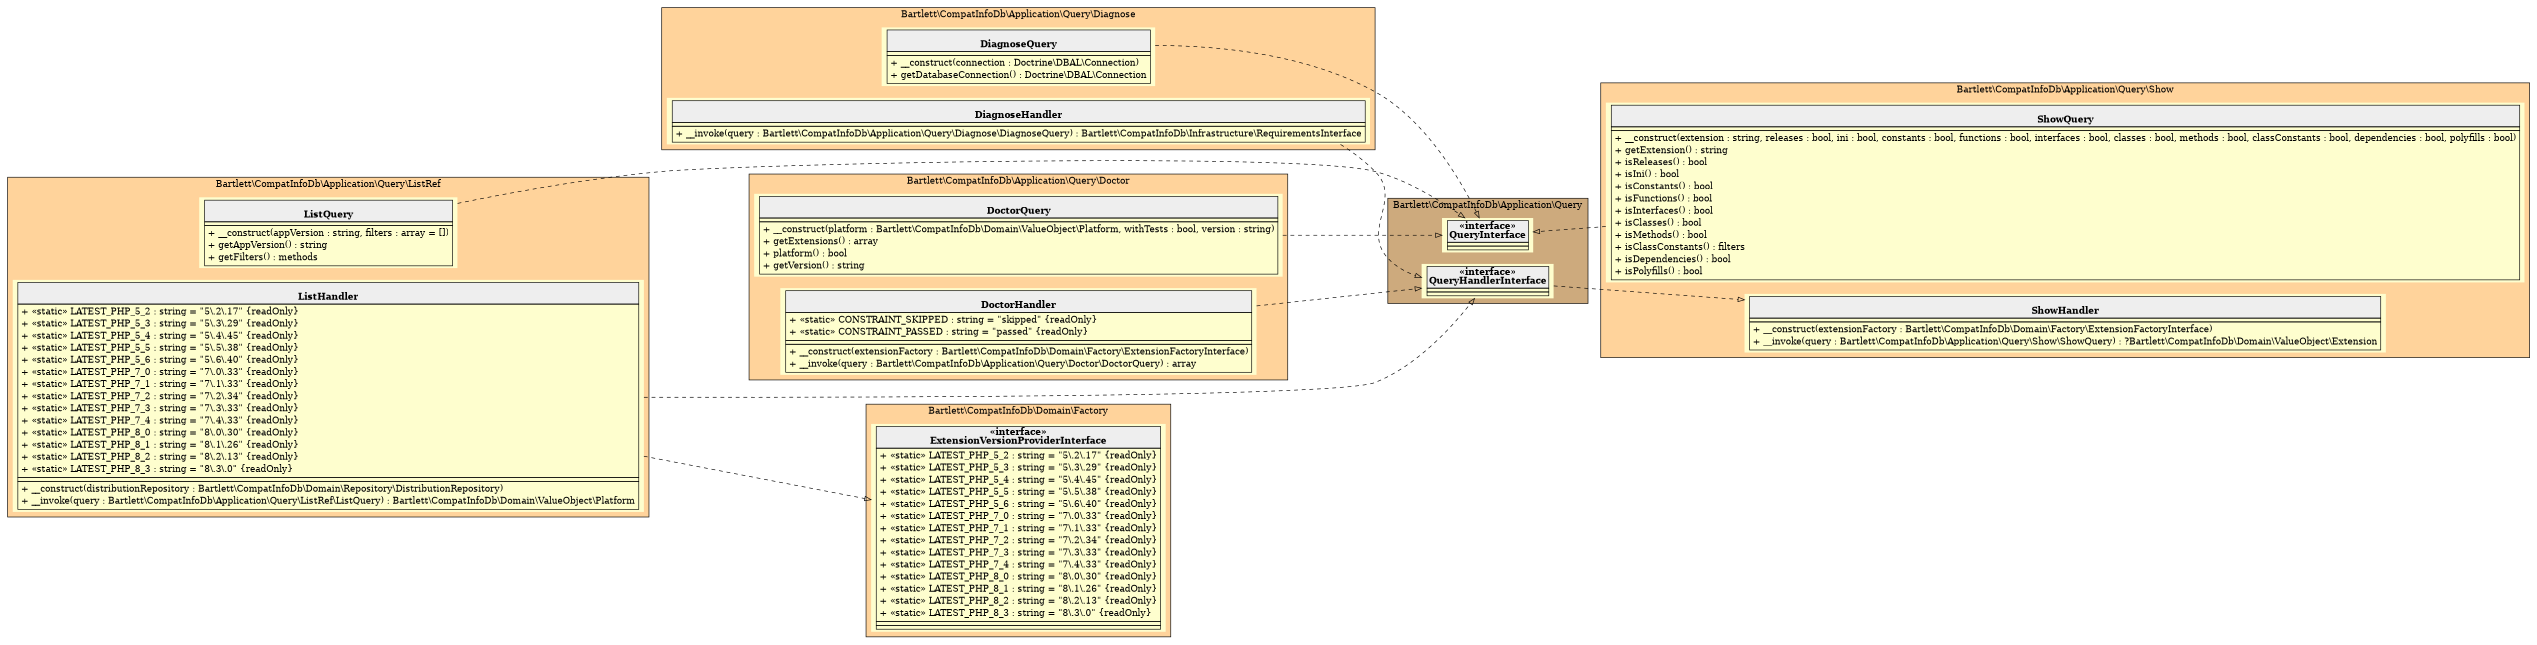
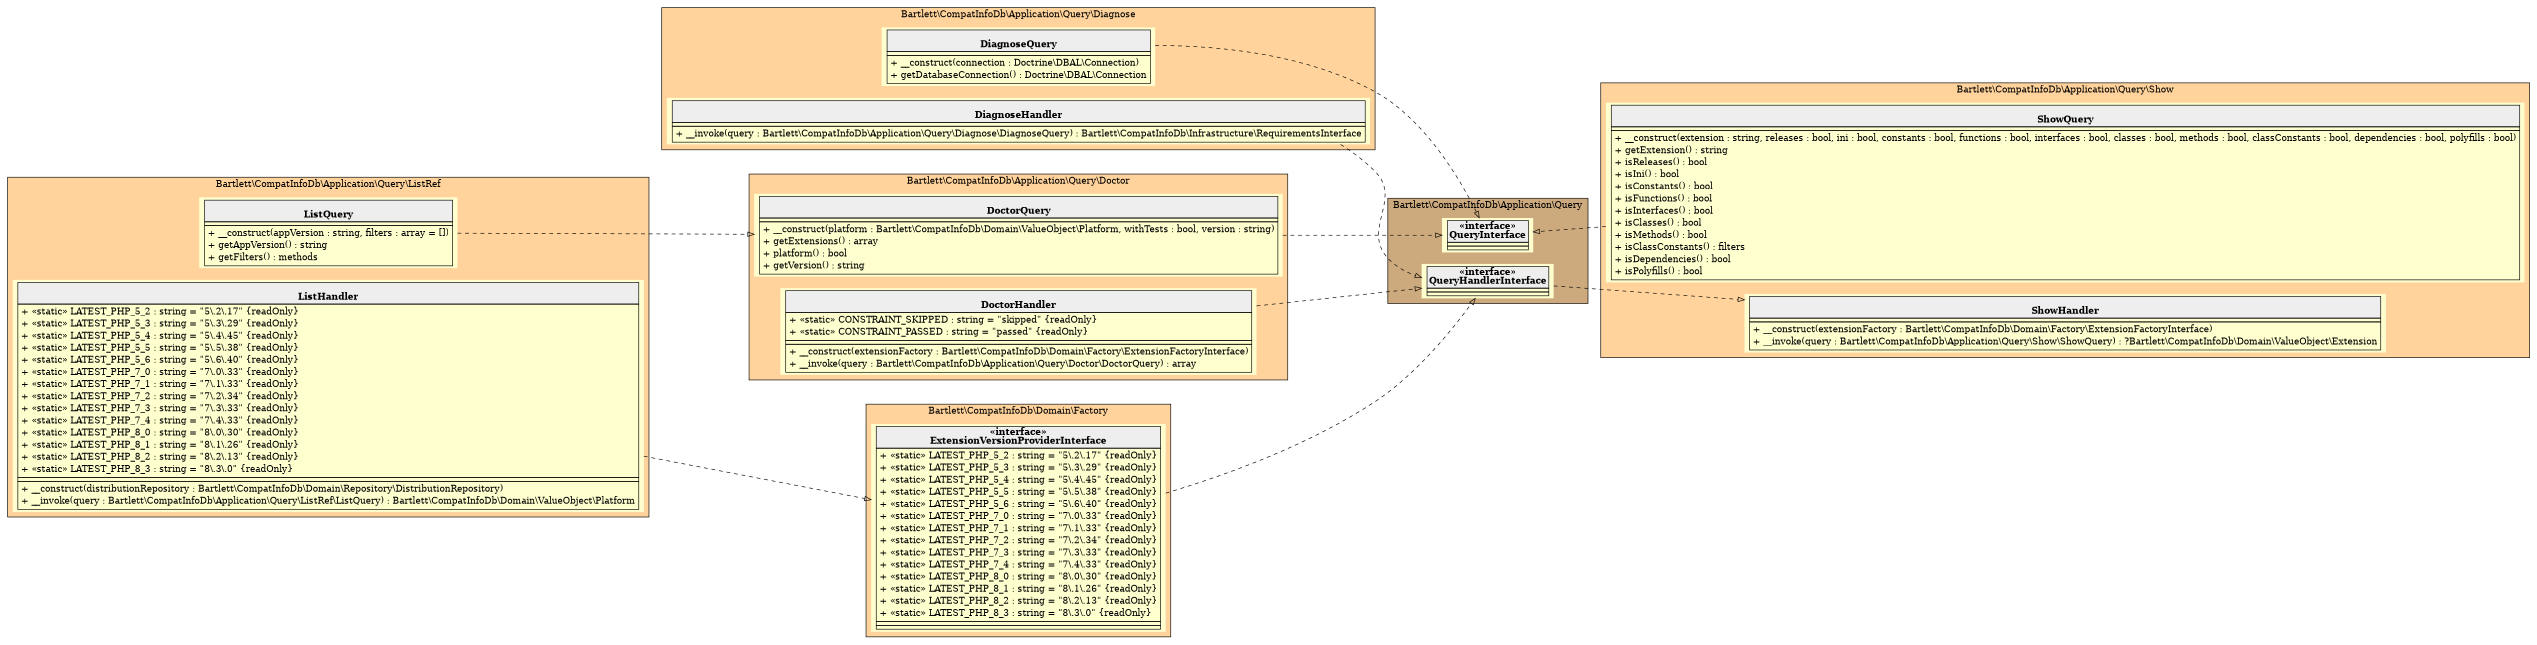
edge "ListQuery" -> "QueryInterface": now "ListQuery" -> "DoctorQuery"
edge "ListHandler" -> "QueryHandlerInterface": now "ExtensionVersionProviderInterface" -> "QueryHandlerInterface"
